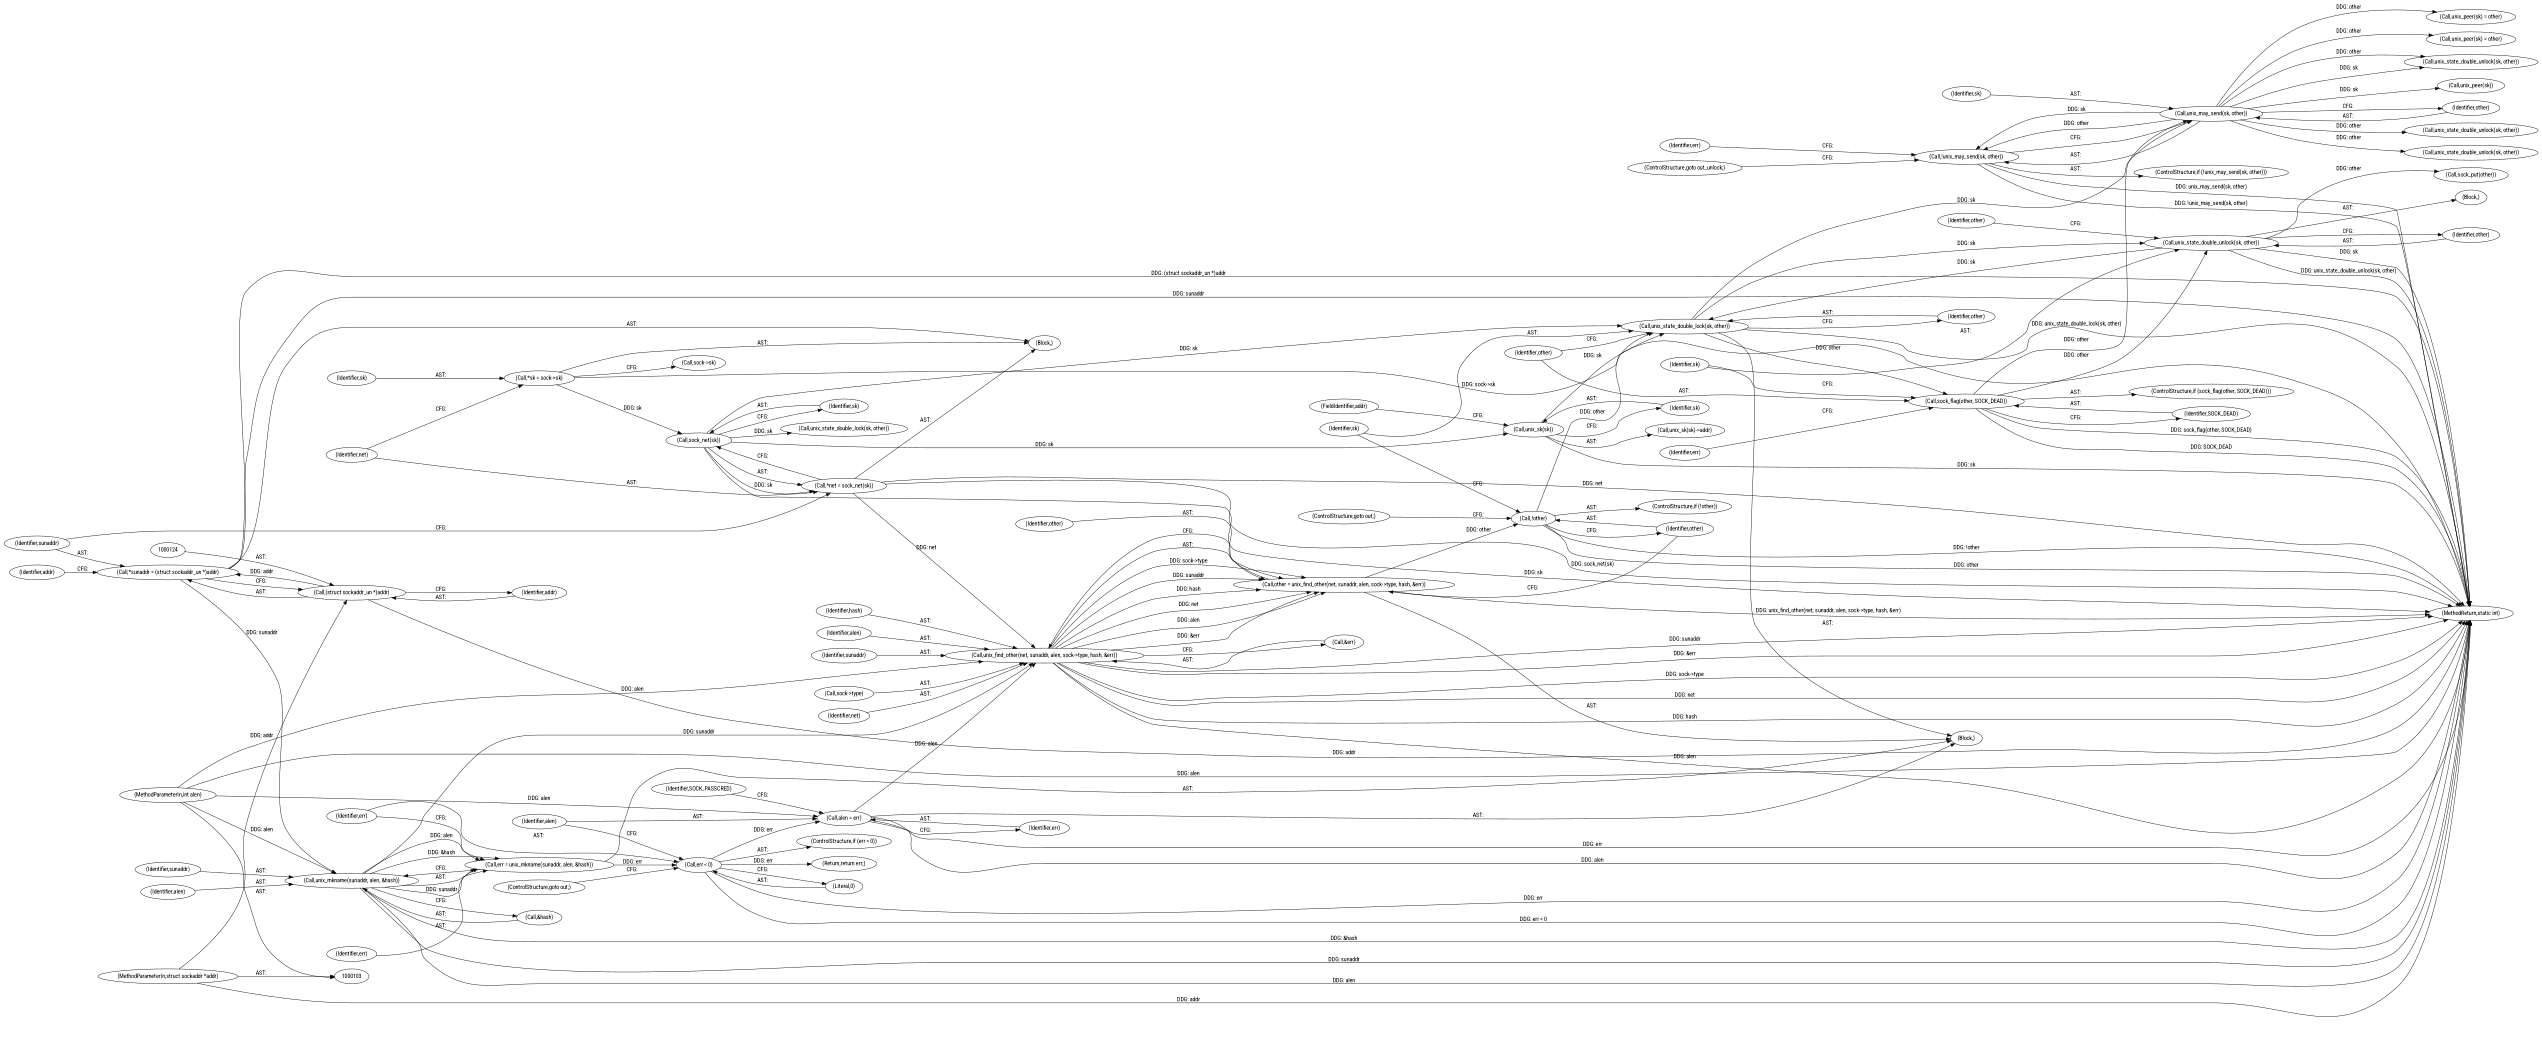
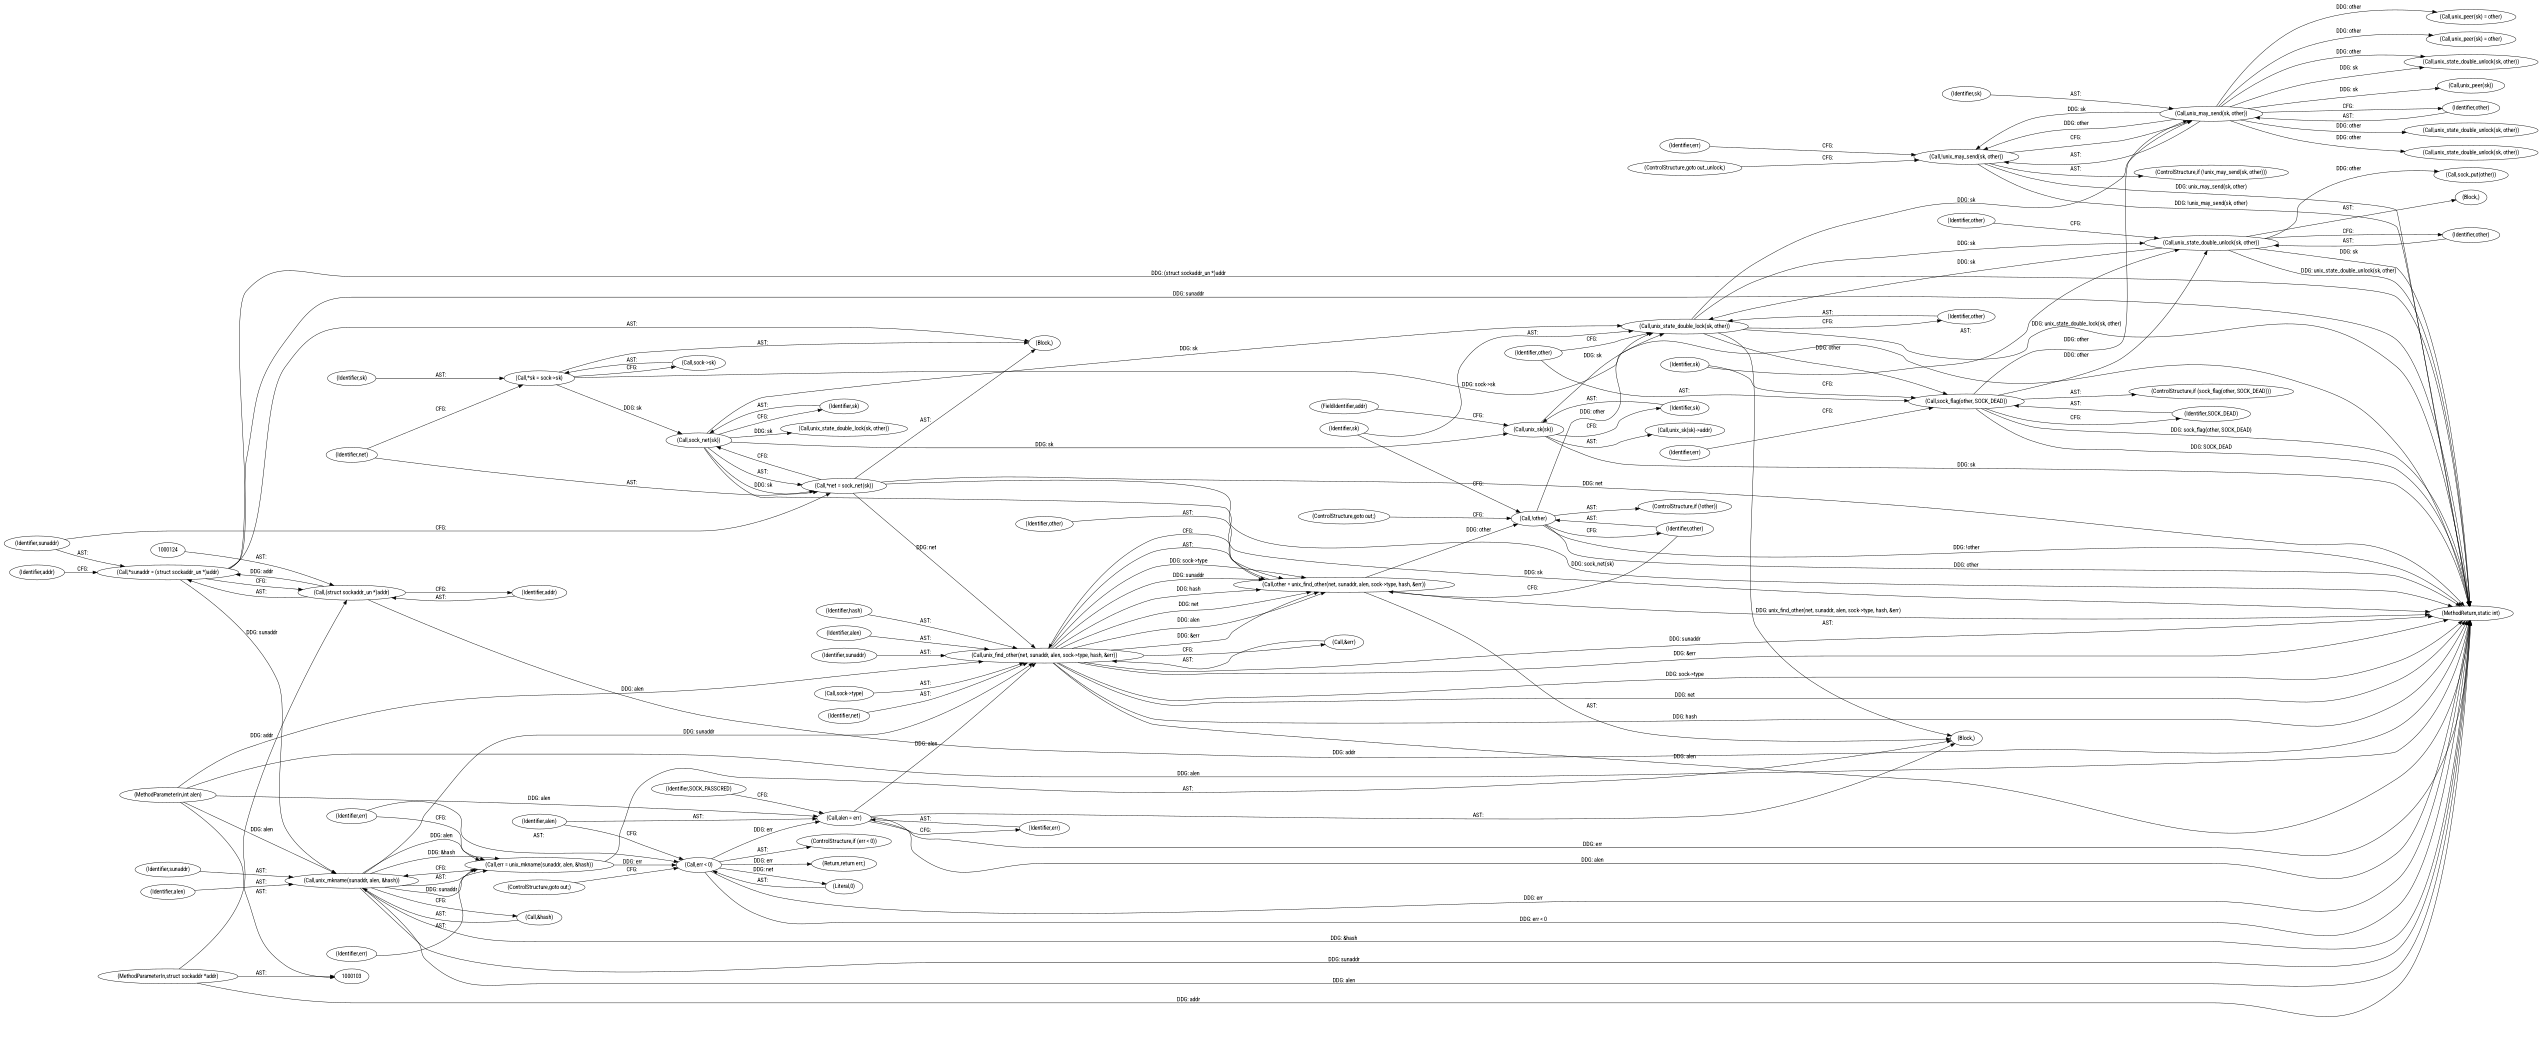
edge "(Call,sock->sk)" -> "(Call,*sk = sock->sk)": added, label "AST:"
edge "(Call,err < 0)" -> "(Literal,0)": label "CFG: " -> "DDG: net"
